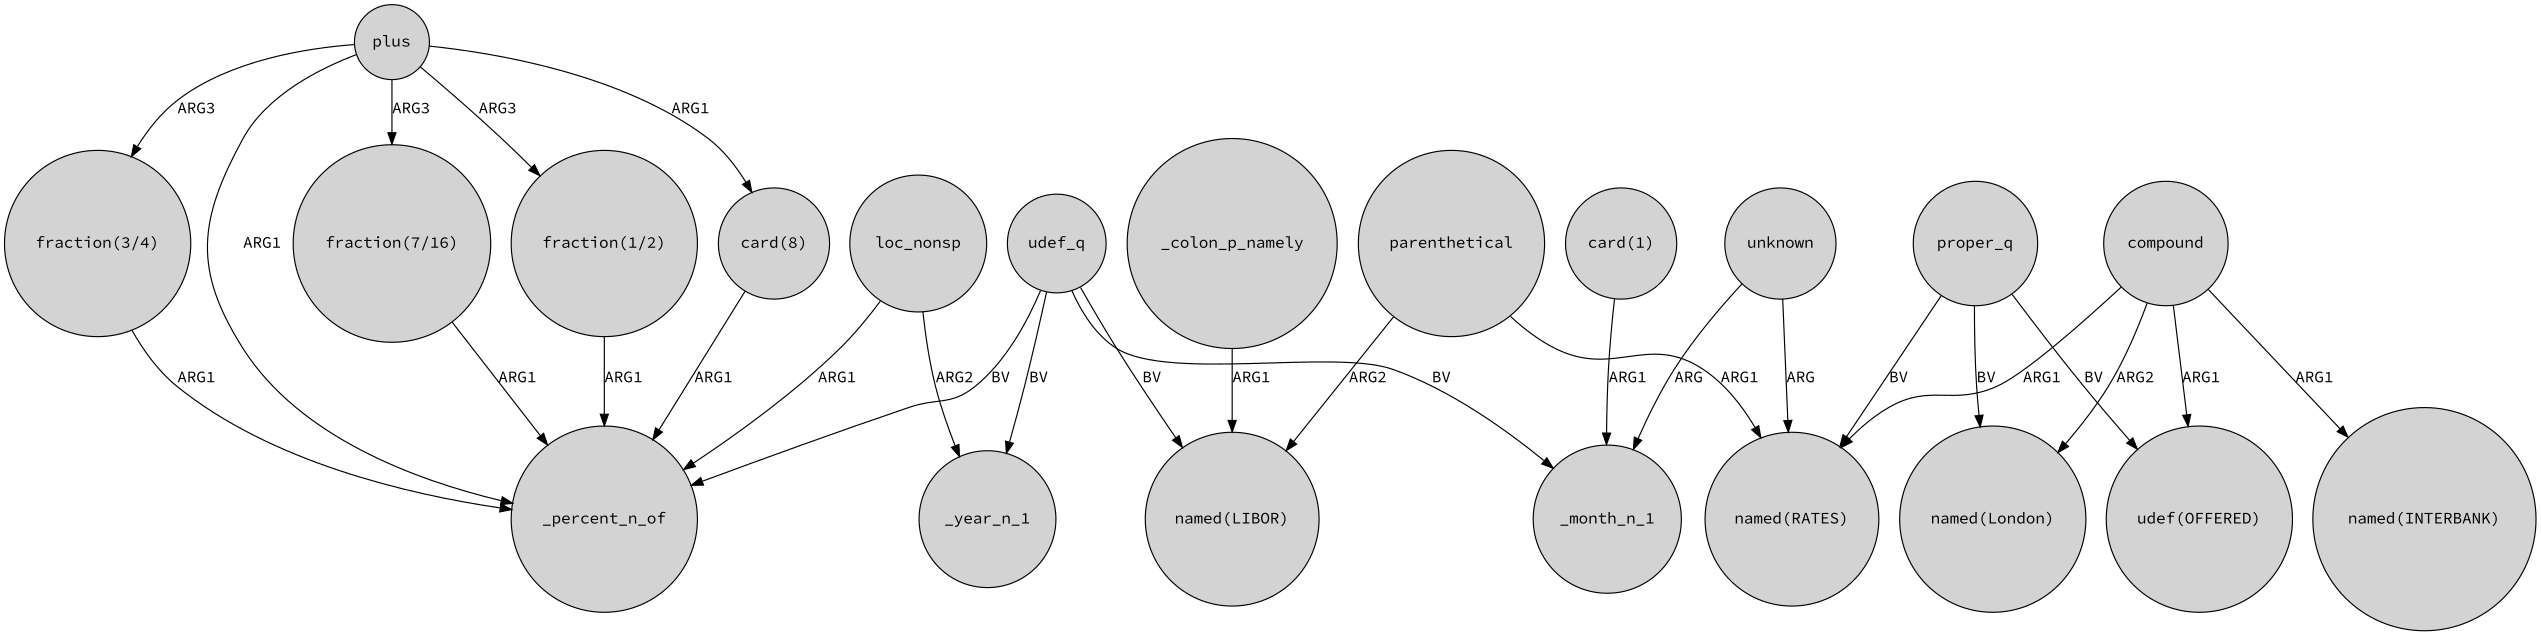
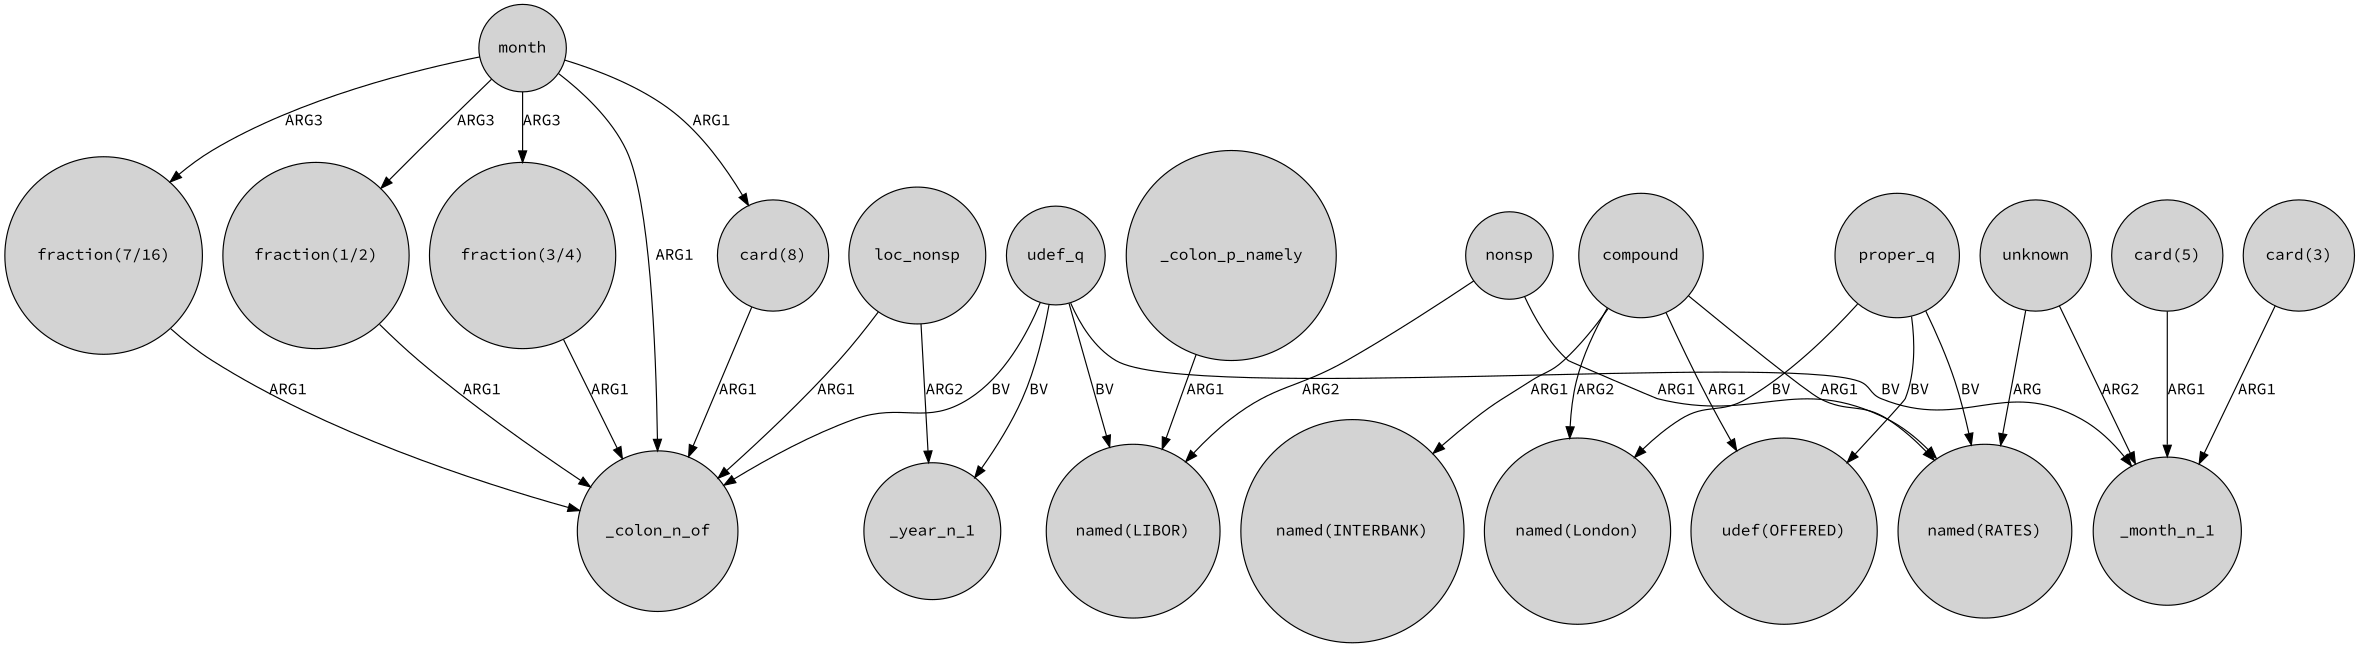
node "plus": label "plus" -> "month"
node "parenthetical": label "parenthetical" -> "nonsp"
node "card(1)": label "card(1)" -> "card(5)"
node "card(3)": added
edge "unknown" -> "_month_n_1": label "ARG" -> "ARG2"
node "_percent_n_of": label "_percent_n_of" -> "_colon_n_of"
